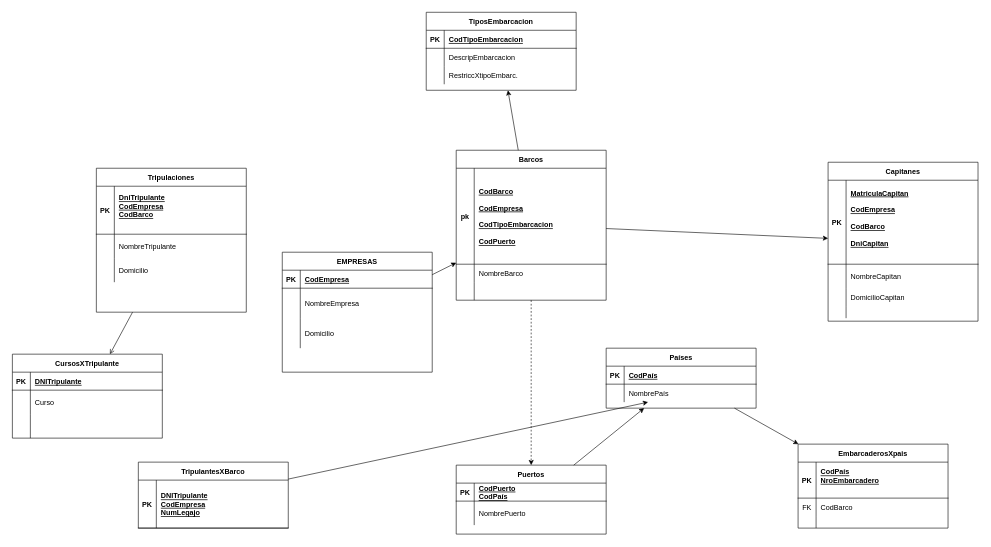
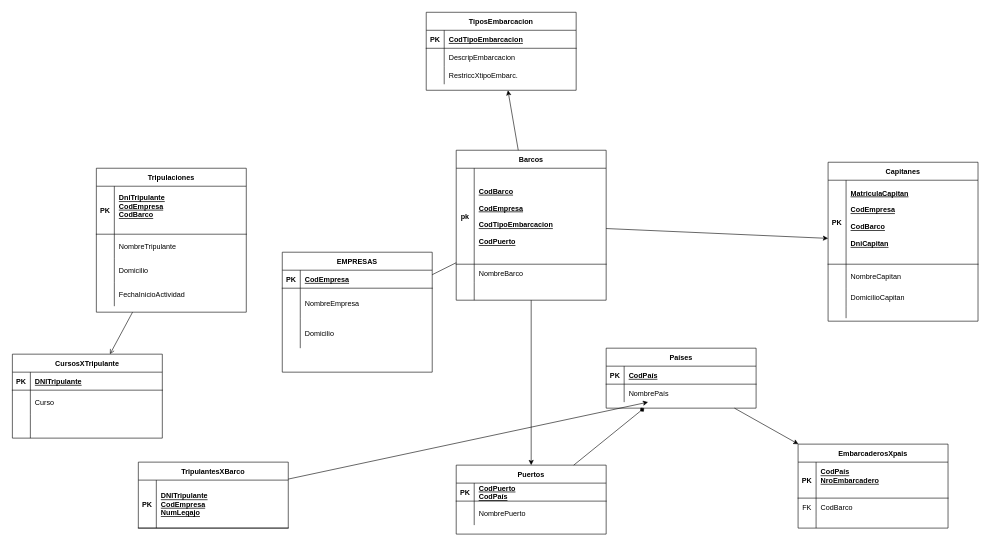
edge "EMPRESAS" -> "Barcos": arrowhead classic -> none
node "FechaInicioActividad": added
edge "Barcos" -> "Puertos": style dashed -> solid
edge "Puertos" -> "Países": arrowhead classic -> diamond
